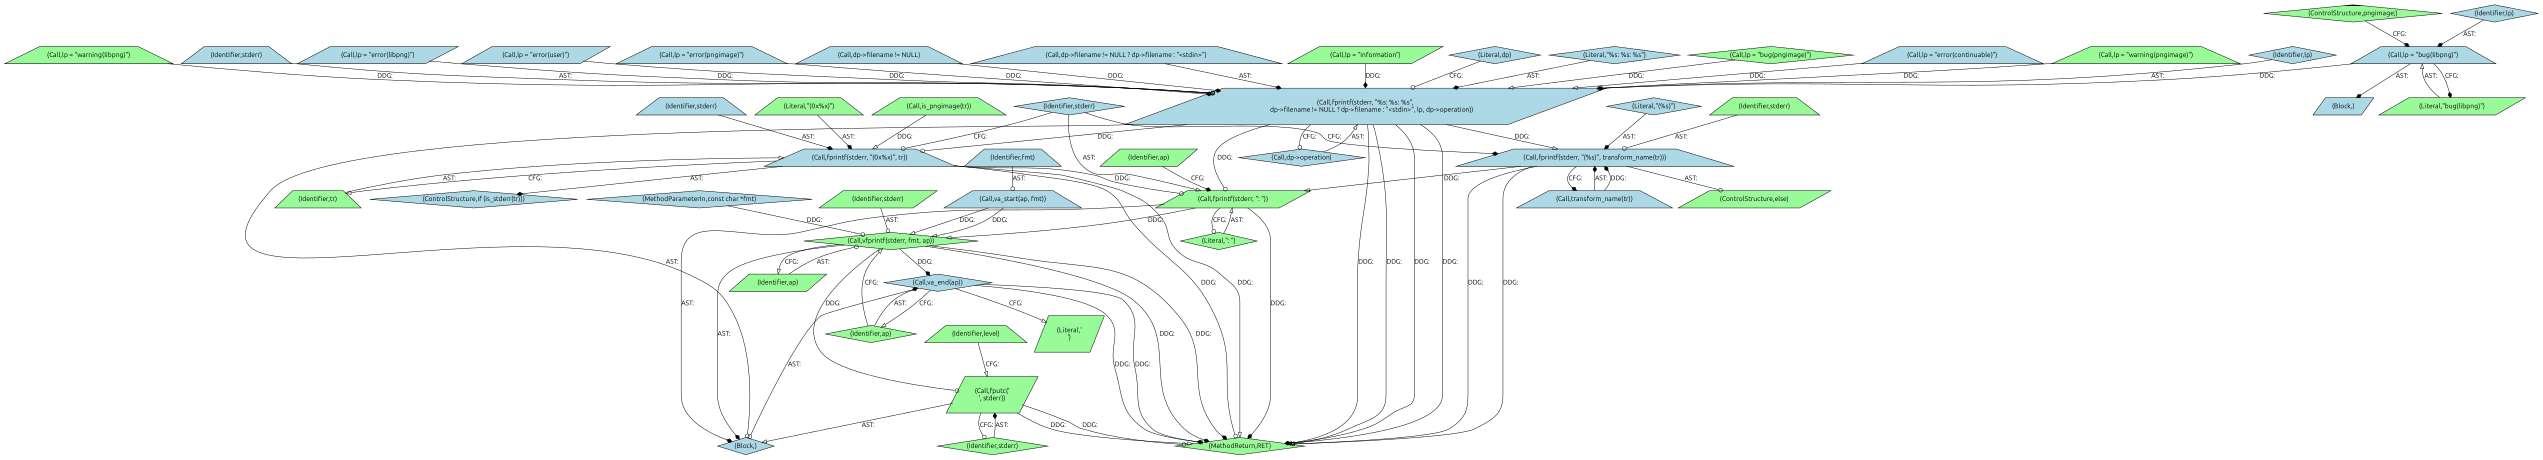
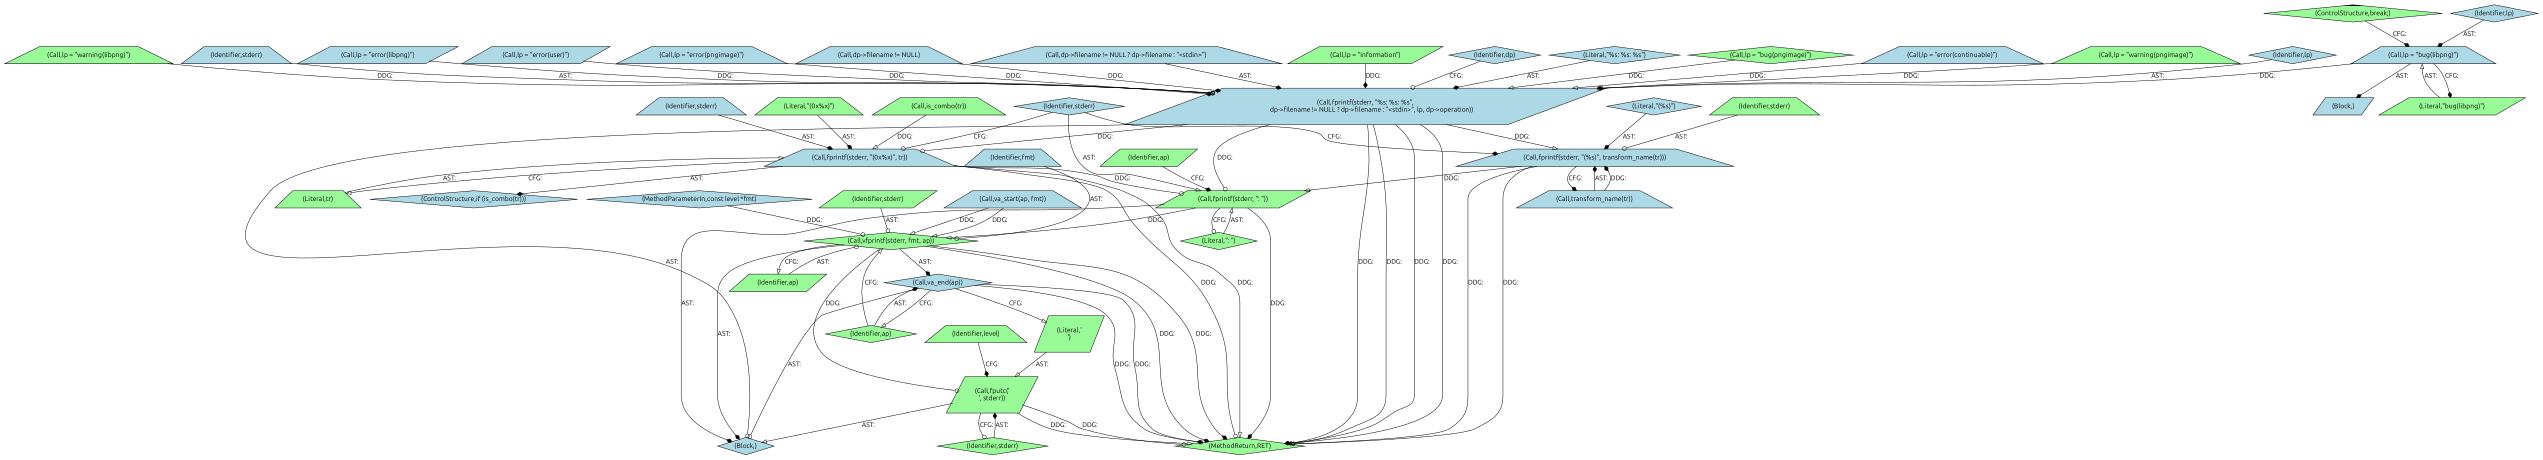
node "(ControlStructure,pngimage;)": label "(ControlStructure,pngimage;)" -> "(ControlStructure,break;)"
node "(Literal,dp)": label "(Literal,dp)" -> "(Identifier,dp)"
node "(Call,is_pngimage(tr))": label "(Call,is_pngimage(tr))" -> "(Call,is_combo(tr))"
node "(Call,dp->operation)": removed
edge "(Identifier,fmt)" -> "(Call,va_start(ap, fmt))": now "(Identifier,fmt)" -> "(Call,vfprintf(stderr, fmt, ap))"
node "(Identifier,tr)": label "(Identifier,tr)" -> "(Literal,tr)"
node "(ControlStructure,if (is_stderr(tr)))": label "(ControlStructure,if (is_stderr(tr)))" -> "(ControlStructure,if (is_combo(tr)))"
node "(MethodParameterIn,const char *fmt)": label "(MethodParameterIn,const char *fmt)" -> "(MethodParameterIn,const level *fmt)"
node "(ControlStructure,else)": removed
edge "(Call,vfprintf(stderr, fmt, ap))" -> "(Call,va_end(ap))": label "DDG: " -> "AST: "
edge "(Identifier,level)" -> "(Call,fputc(' ', stderr))": arrowhead onormal -> diamond
edge "(Literal,' ')" -> "(Call,fputc(' ', stderr))": added, label "AST:"
